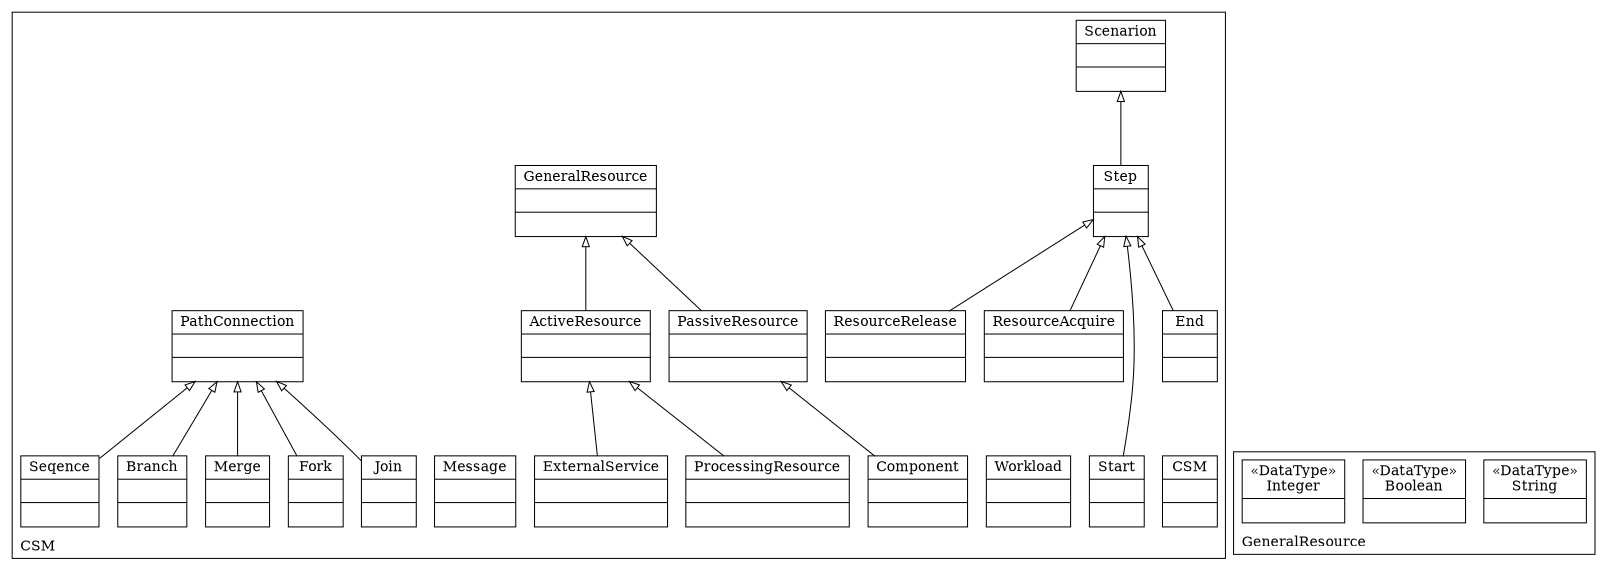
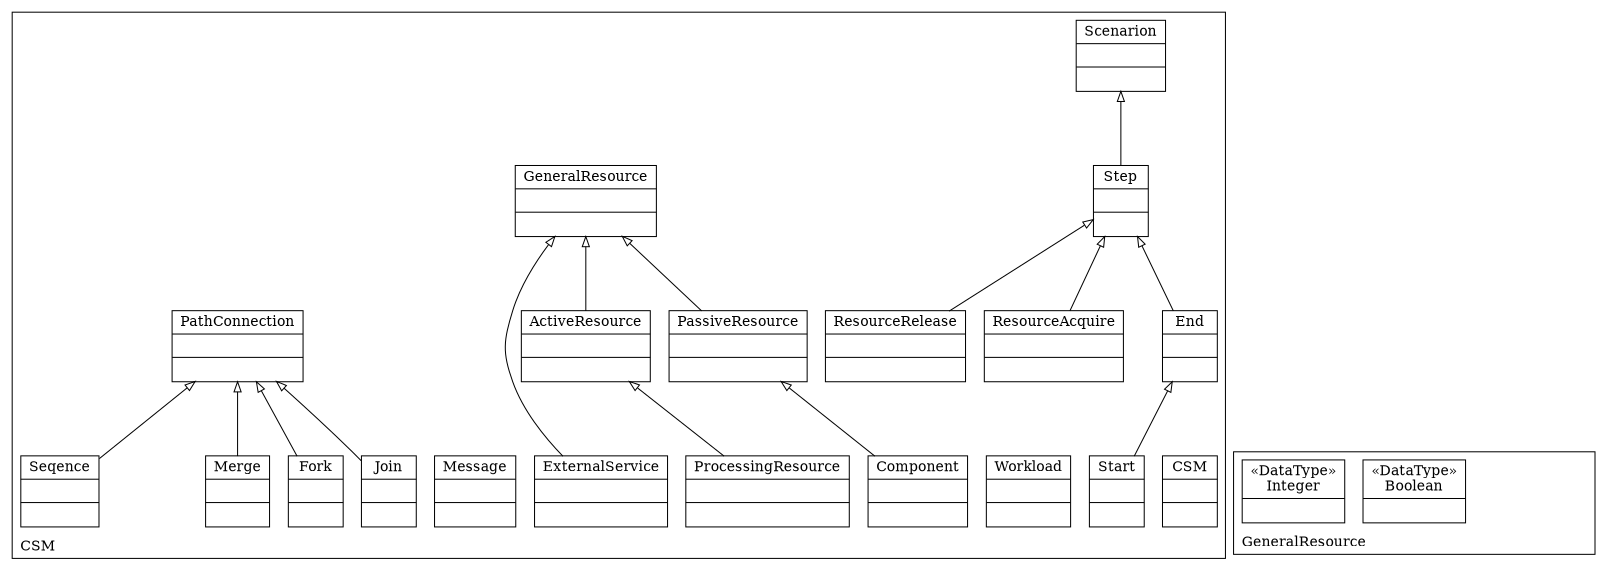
edge "Start" -> "Step": now "Start" -> "End"
edge "ExternalService" -> "ActiveResource": now "ExternalService" -> "GeneralResource"
node "Branch": removed
node "String": removed
